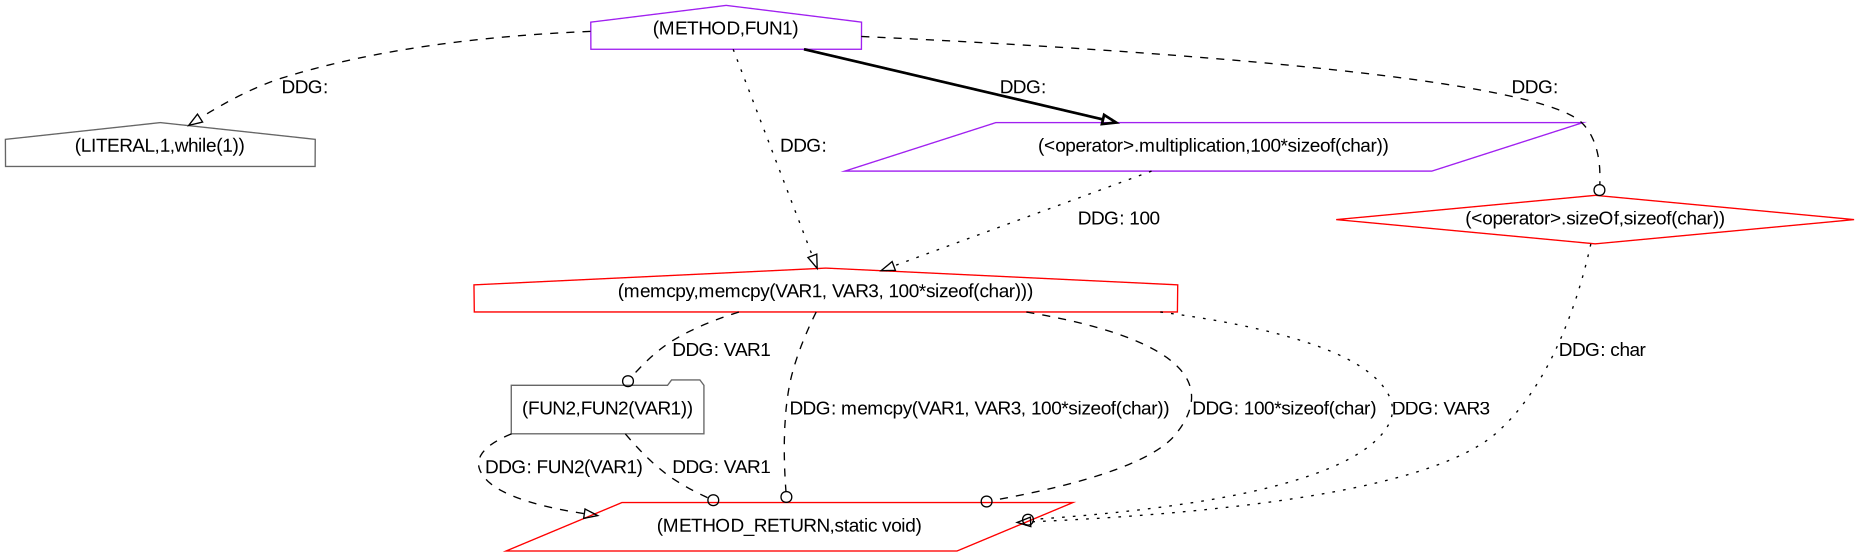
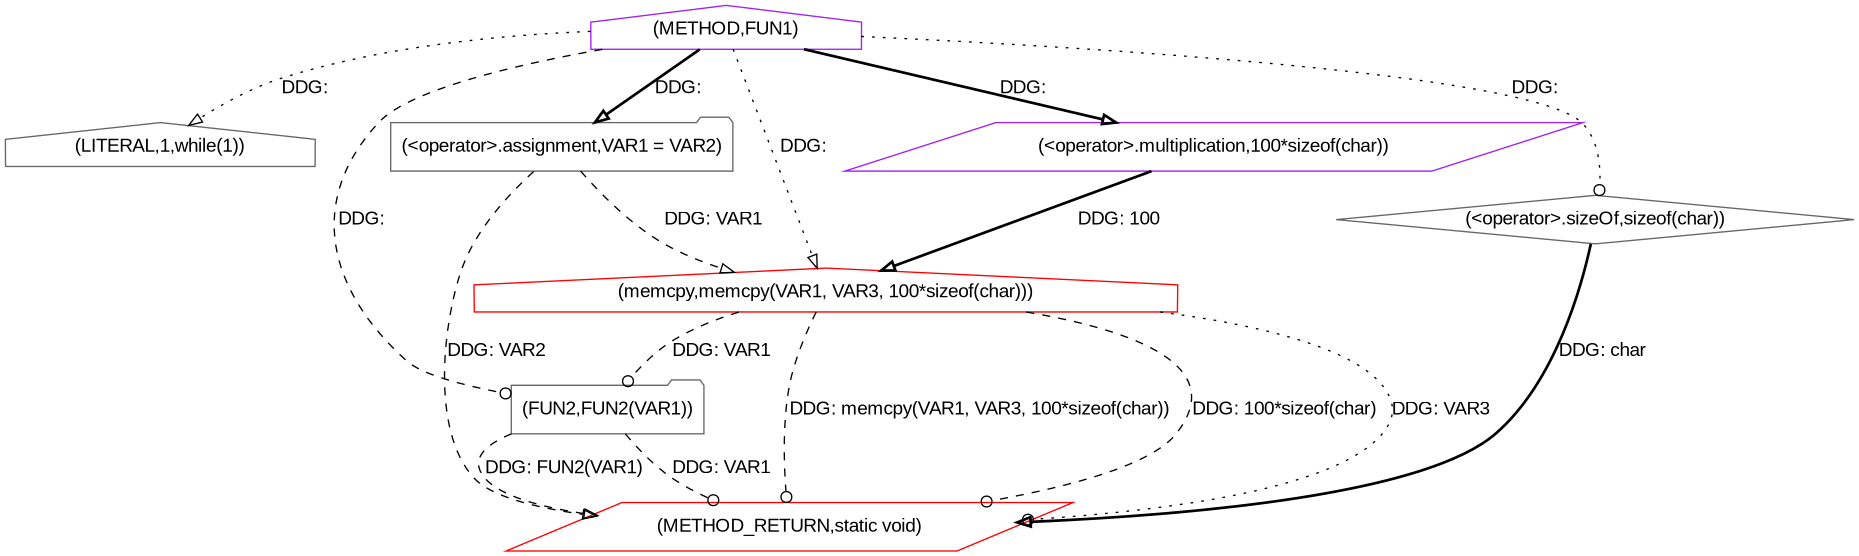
edge "(METHOD,FUN1)" -> "(LITERAL,1,while(1))": style dashed -> dotted
edge "(METHOD,FUN1)" -> "(<operator>.sizeOf,sizeof(char))": style dashed -> dotted
node "(<operator>.assignment,VAR1 = VAR2)": added
edge "(METHOD,FUN1)" -> "(FUN2,FUN2(VAR1))": added, label "DDG:"
edge "(<operator>.multiplication,100*sizeof(char))" -> "(memcpy,memcpy(VAR1, VAR3, 100*sizeof(char)))": style dotted -> bold
node "(<operator>.sizeOf,sizeof(char))": color red -> gray40
edge "(<operator>.sizeOf,sizeof(char))" -> "(METHOD_RETURN,static void)": style dotted -> bold
